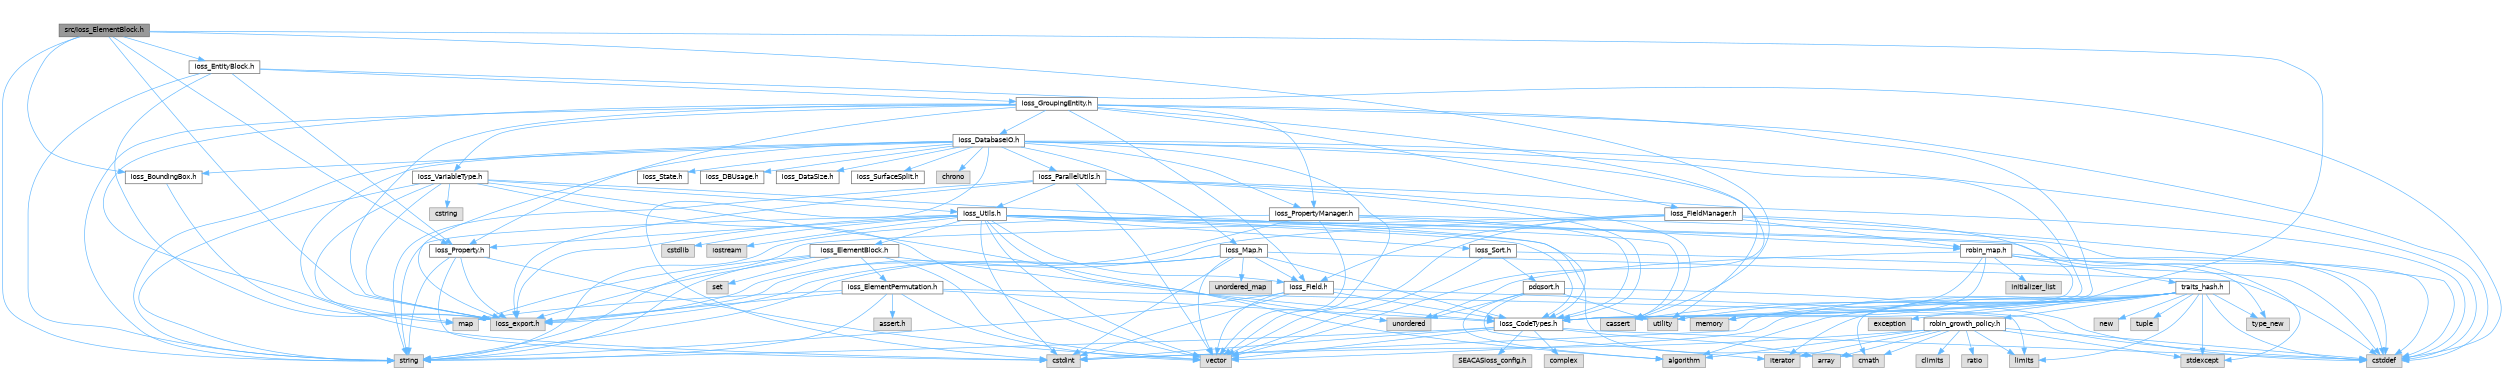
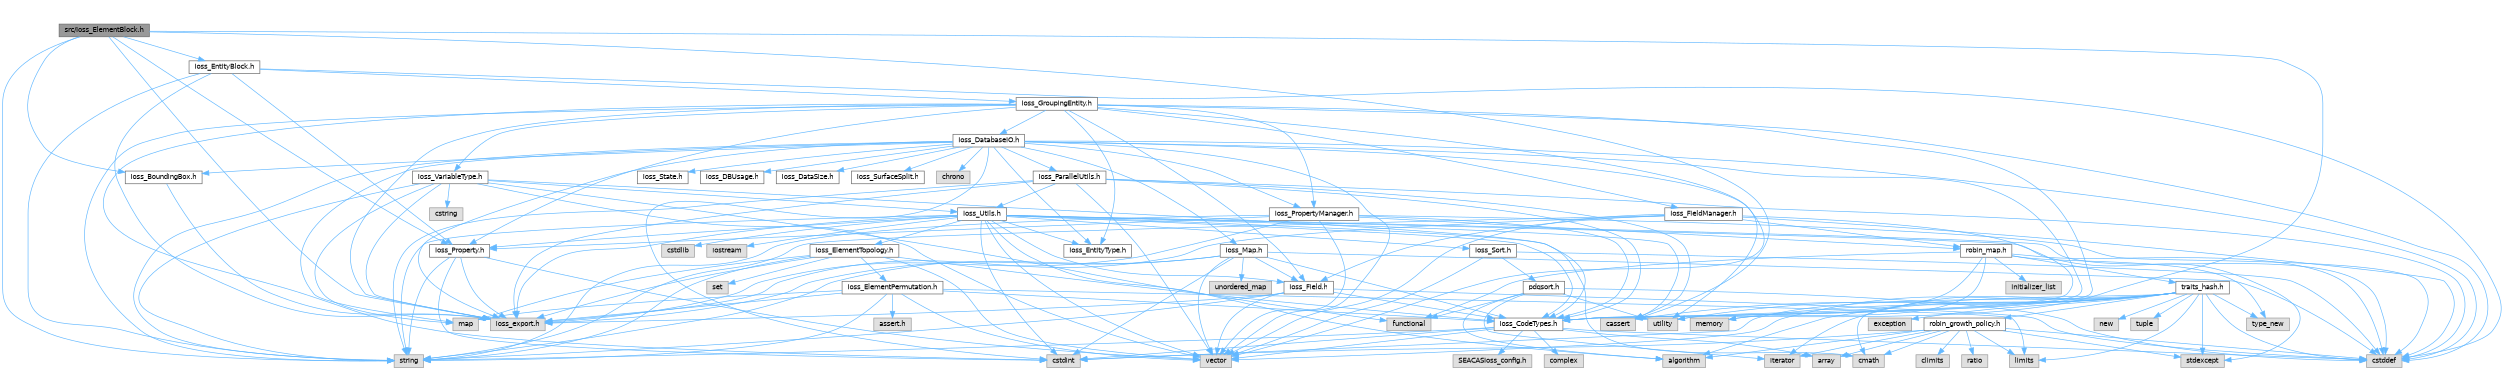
edge "Ioss_PropertyManager.h" -> "Ioss_Property.h": added
node "Ioss_ElementBlock.h": label "Ioss_ElementBlock.h" -> "Ioss_ElementTopology.h"
node "Ioss_EntityType.h": added
node "unordered": label "unordered" -> "functional"
edge "Ioss_Field.h" -> "cstdint": now "Ioss_Field.h" -> "ioss_export.h"
